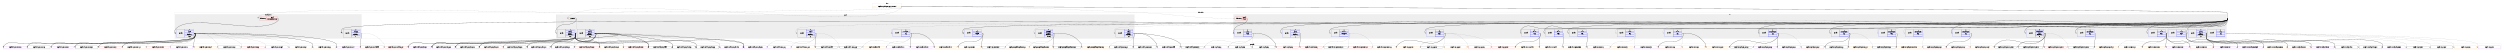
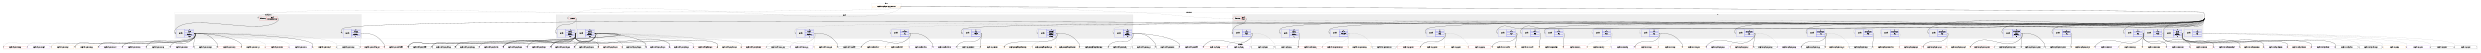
node "portage://sys-devel/automake-1.12.6-r2": label "portage://sys-devel/automake-1.12.6-r2" -> "portage://sys-devel/targets-1.12.6-r2"
node "portage://dev-libs/libatomic_ops-7.6.8": label "portage://dev-libs/libatomic_ops-7.6.8" -> "portage://dev-libs/libatomic_libtool-7.6.8"
node "portage://virtual/lapack-3.8": removed
